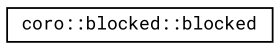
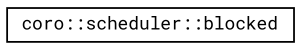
node "coro::blocked::blocked": label "coro::blocked::blocked" -> "coro::scheduler::blocked"
